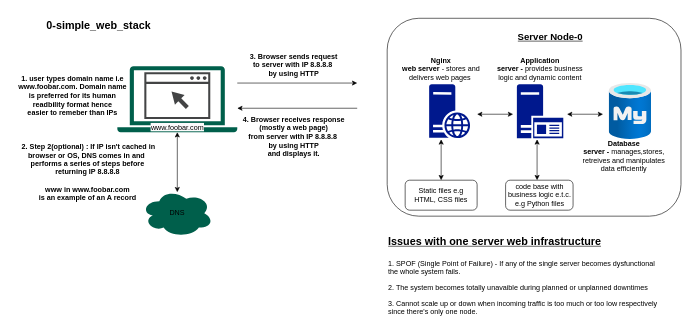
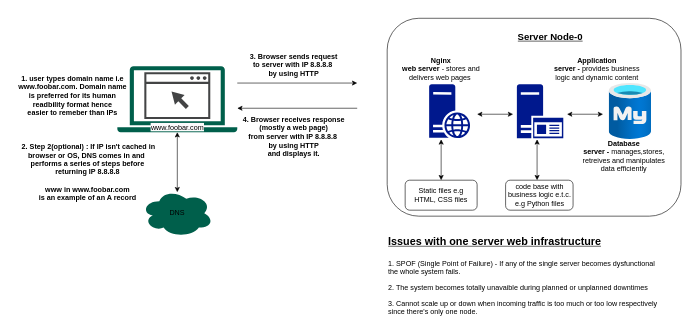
node "0-simple_web_stack": removed
node "Application server - provides business logic and dynamic content": moved (540, 69) -> (597, 69)
